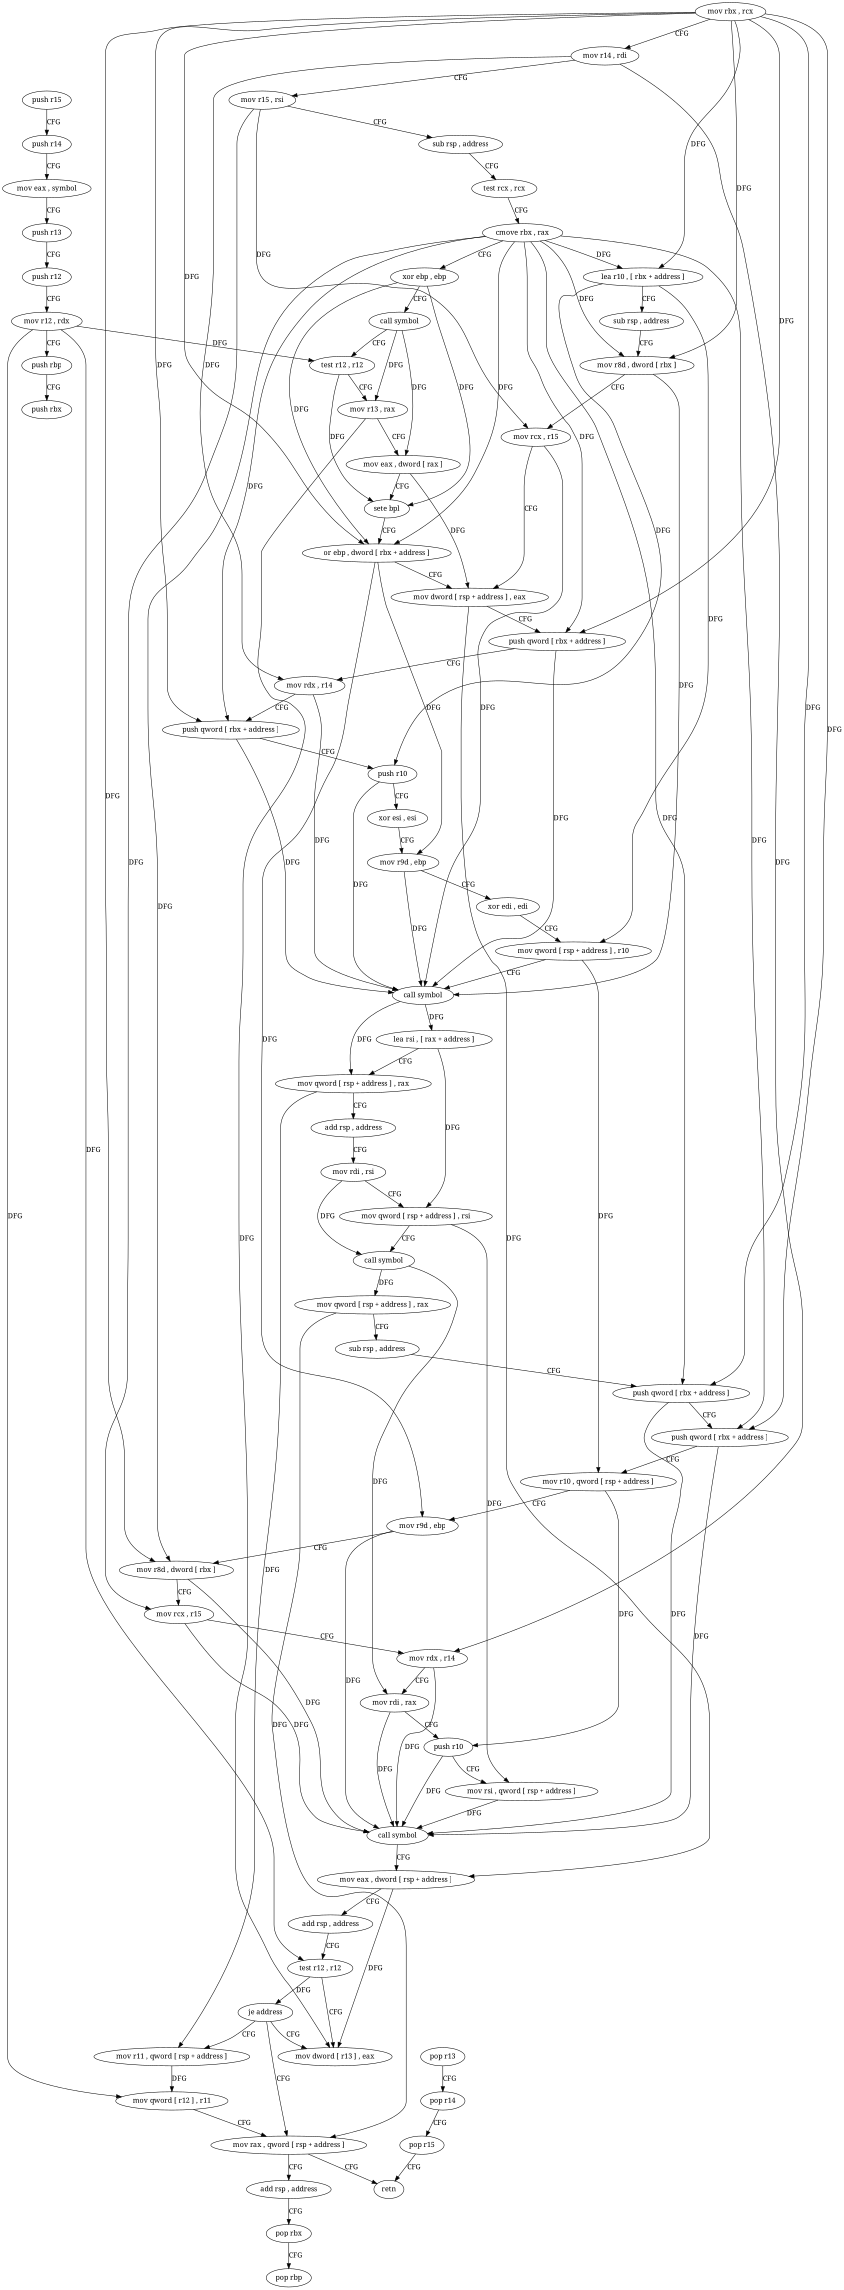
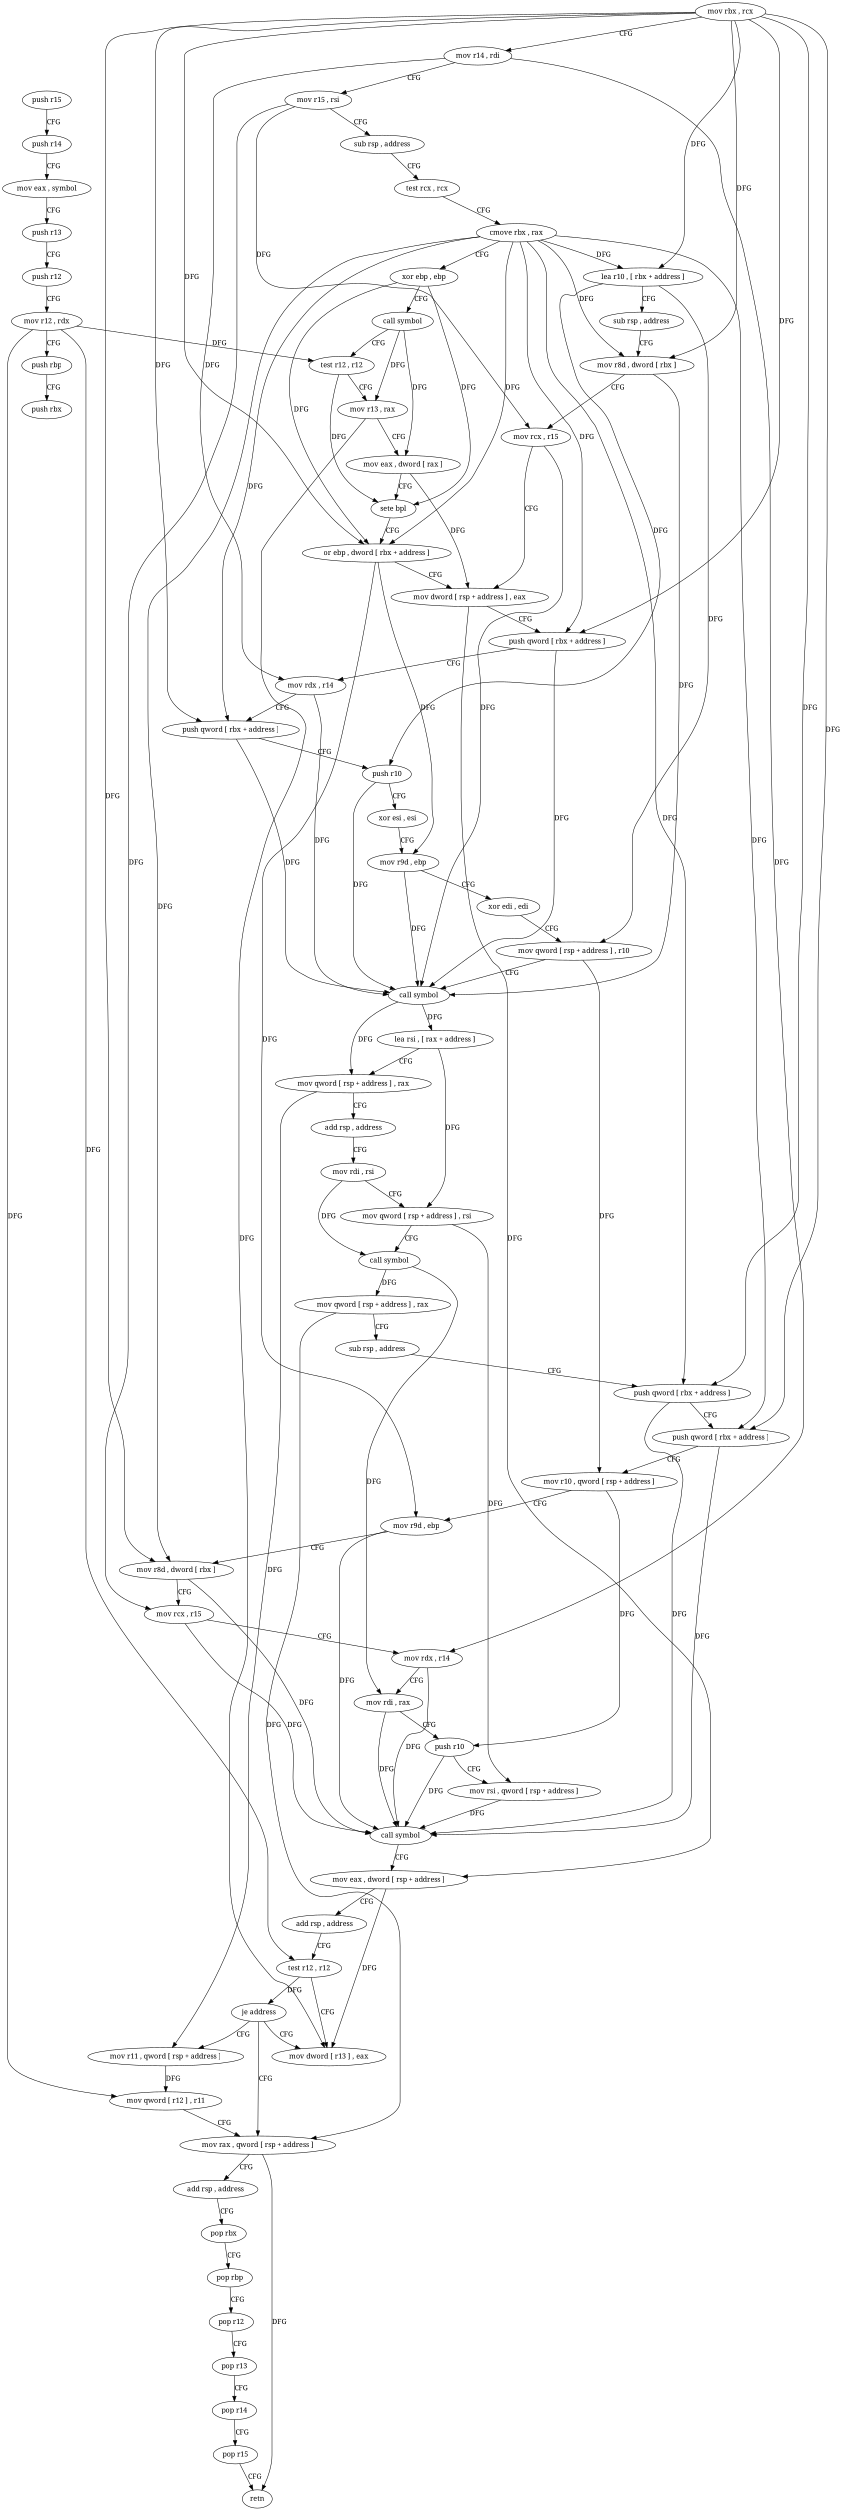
edge "mov rax , qword [ rsp + address ]" -> "retn": label "CFG" -> "DFG"
node "pop r12": added
